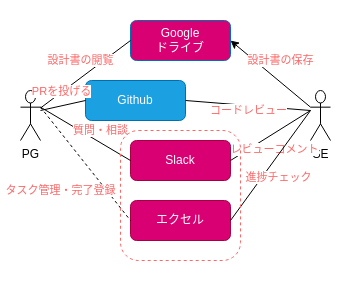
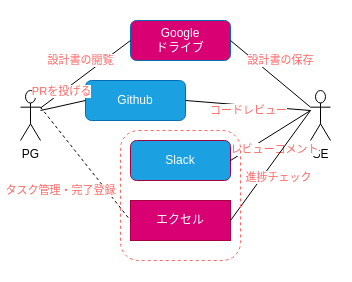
edge "SE" -> "Google ドライブ": arrowhead classic -> none
edge "PG" -- "Slack": removed, label "質問・相談"
node "Slack": fillcolor #d80073 -> #1ba1e2
node "エクセル": shape rounded rectangle -> rectangle
